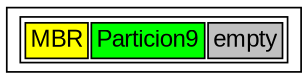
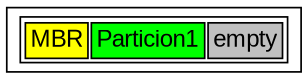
node "MBR": text "Particion9" -> "Particion1"
